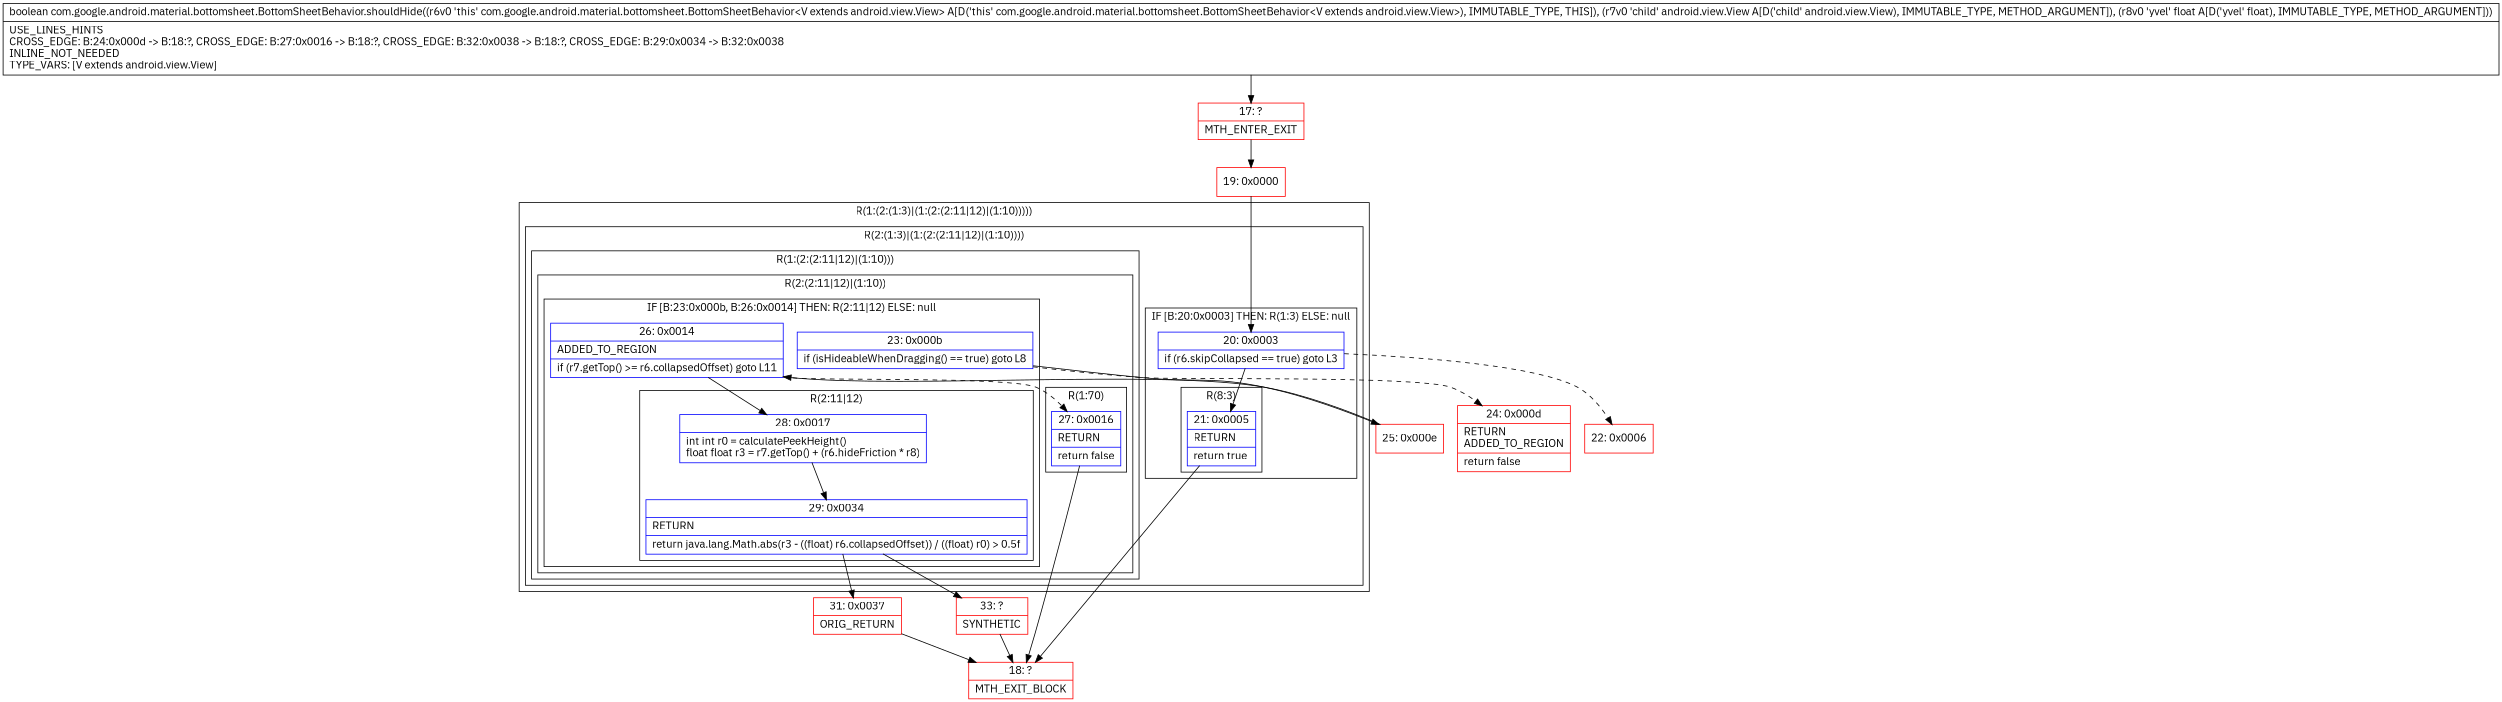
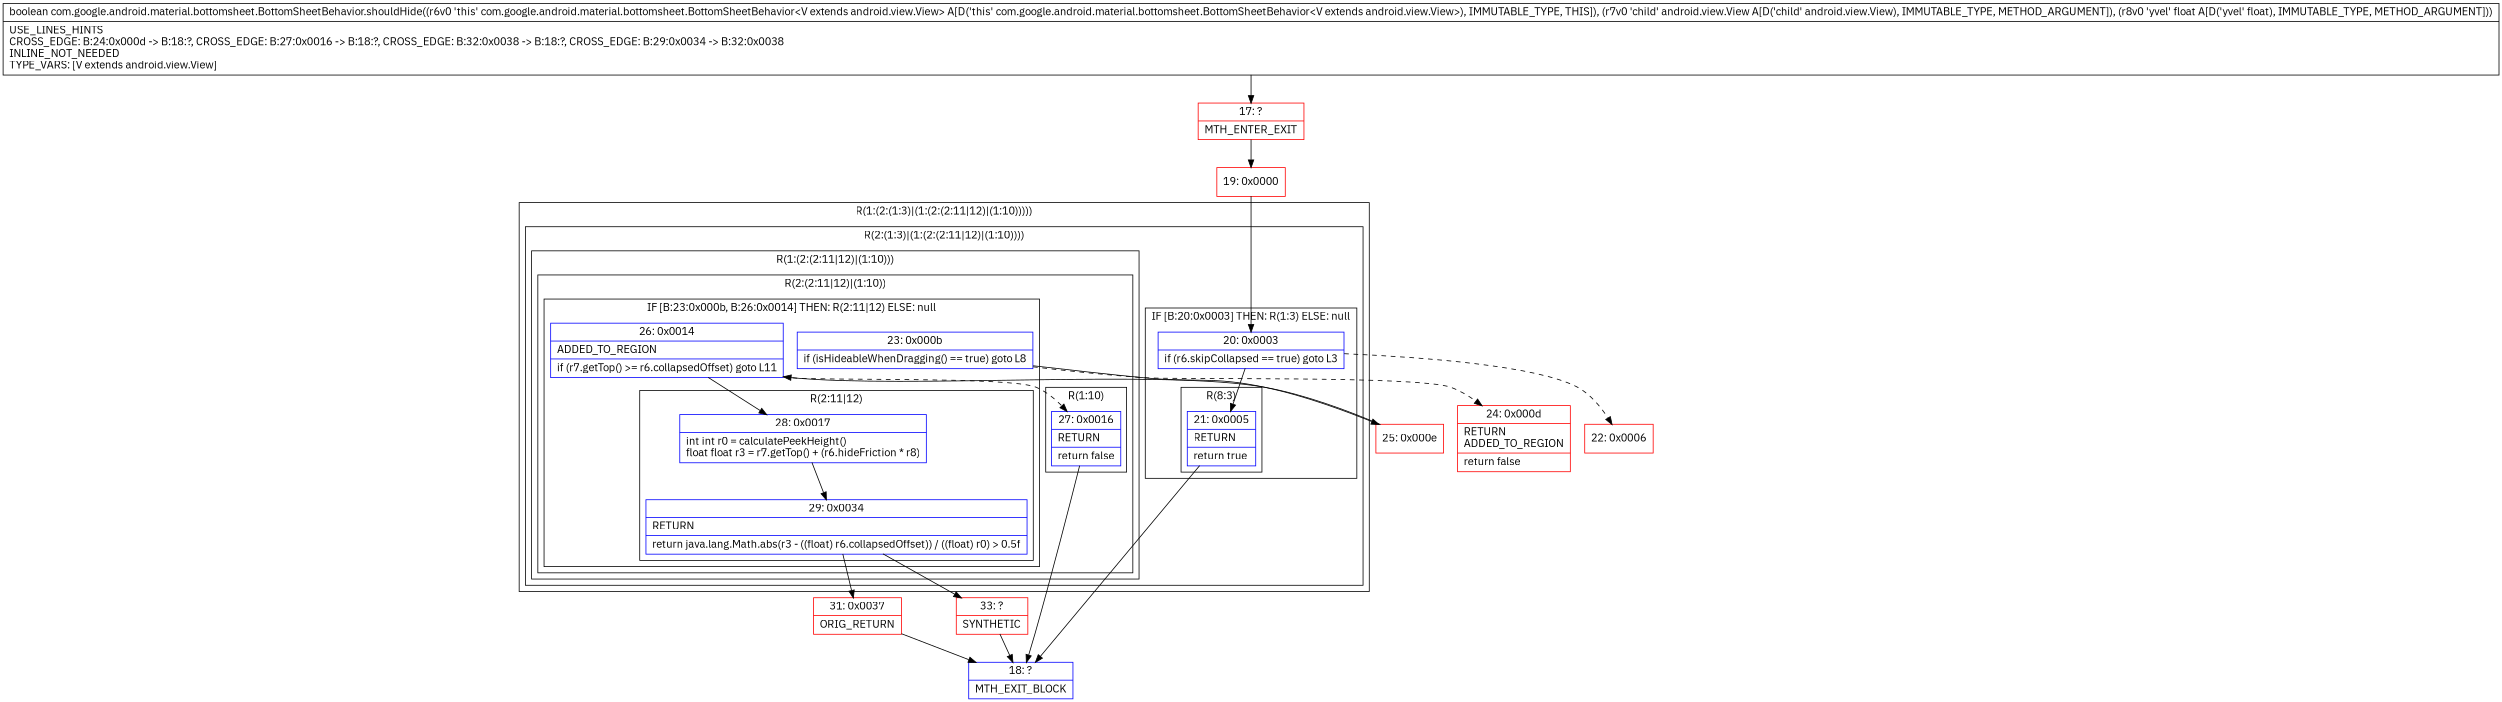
cluster "R(1:70)": label "R(1:70)" -> "R(1:10)"
node "18: ?": color red -> blue
